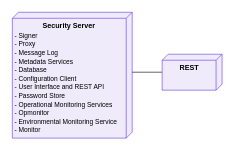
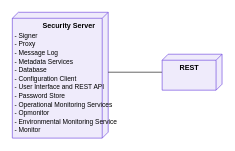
node "Security Server - Signer - Proxy - Message Log - Metadata Services - Database - Configuration Client - User Interface and REST API - Password Store - Operational Monitoring Services - Opmonitor - Environmental Monitoring Service - Monitor": size 120x126 -> 96x126
